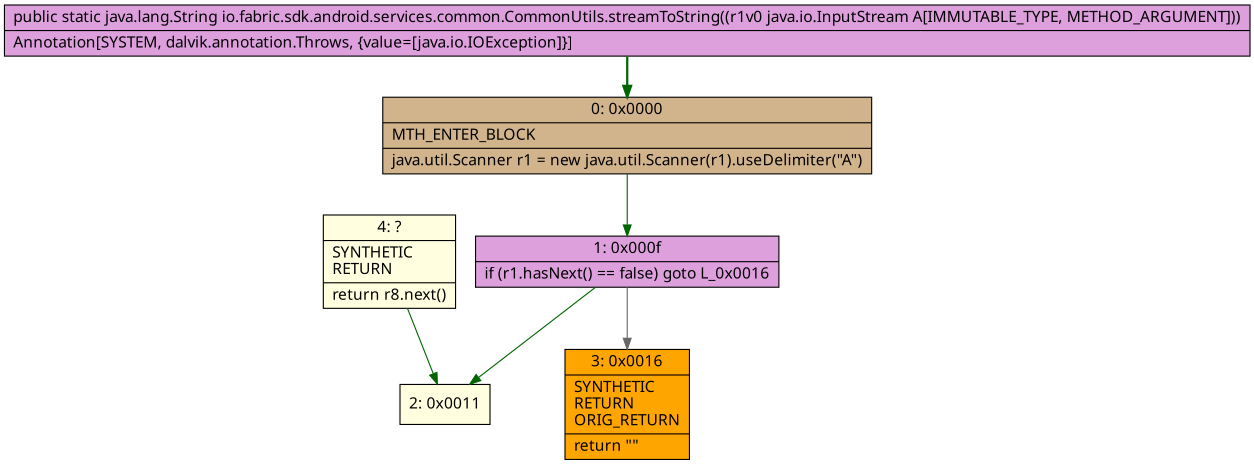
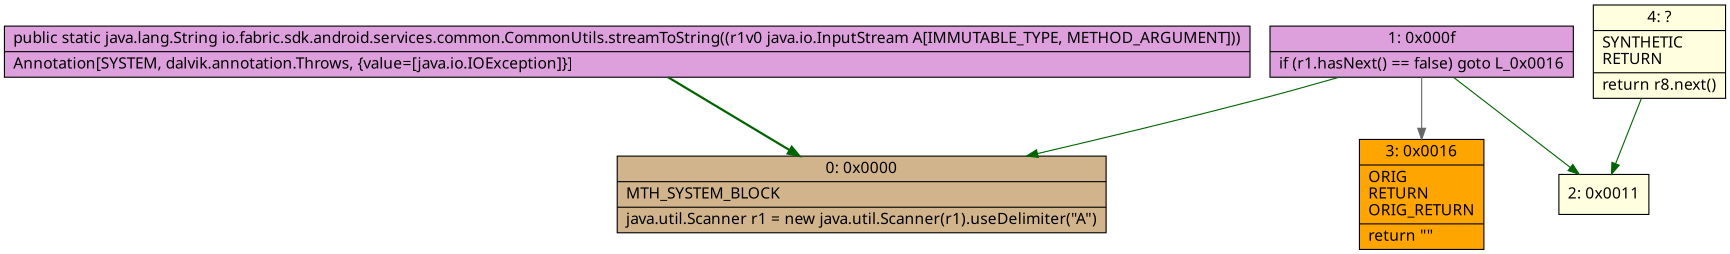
node "0: 0x0000": text "MTH_ENTER_BLOCK" -> "MTH_SYSTEM_BLOCK"
edge "0: 0x0000" -> "1: 0x000f": reversed
node "3: 0x0016": text "SYNTHETIC" -> "ORIG"
